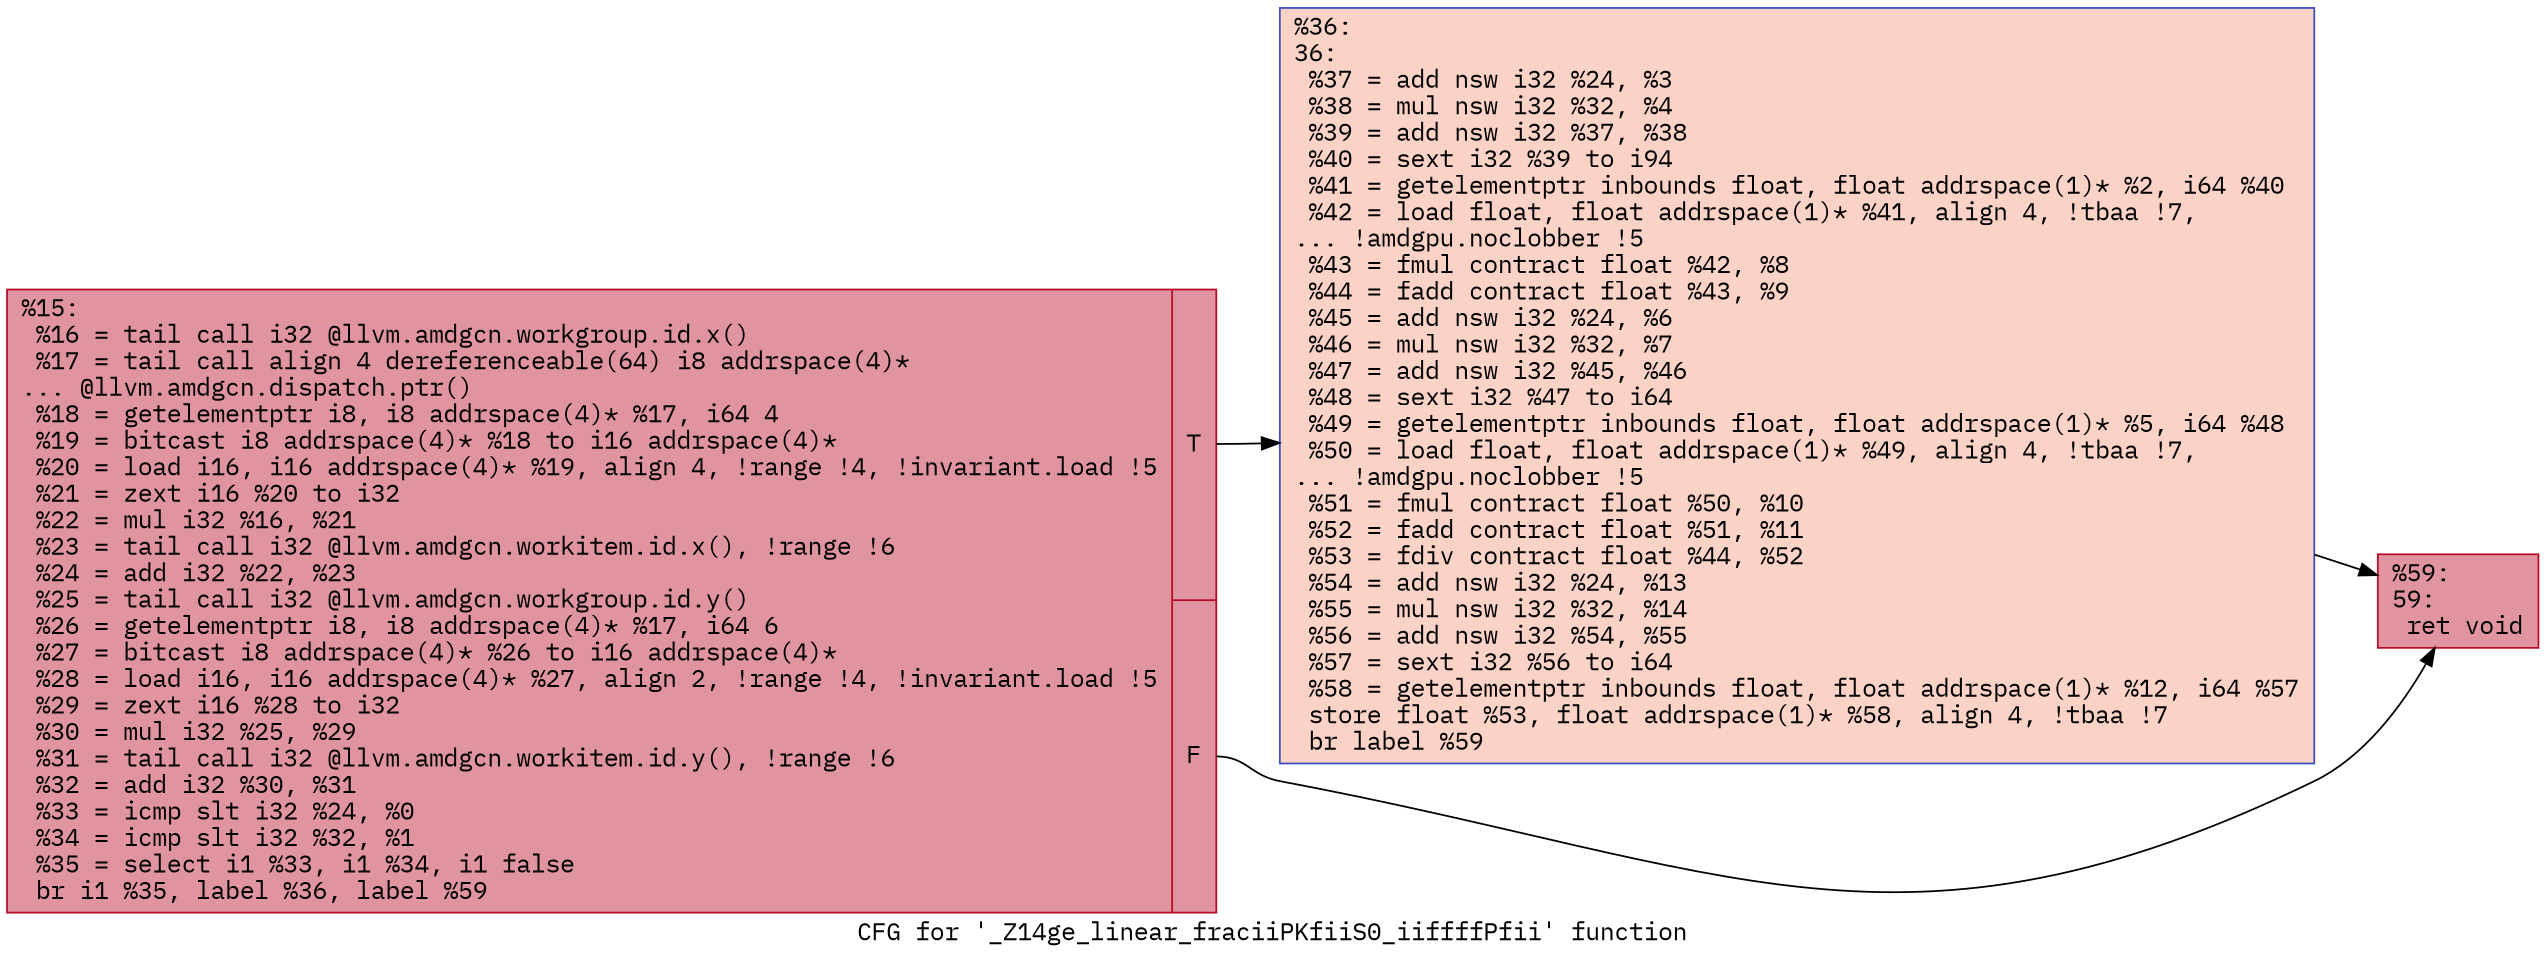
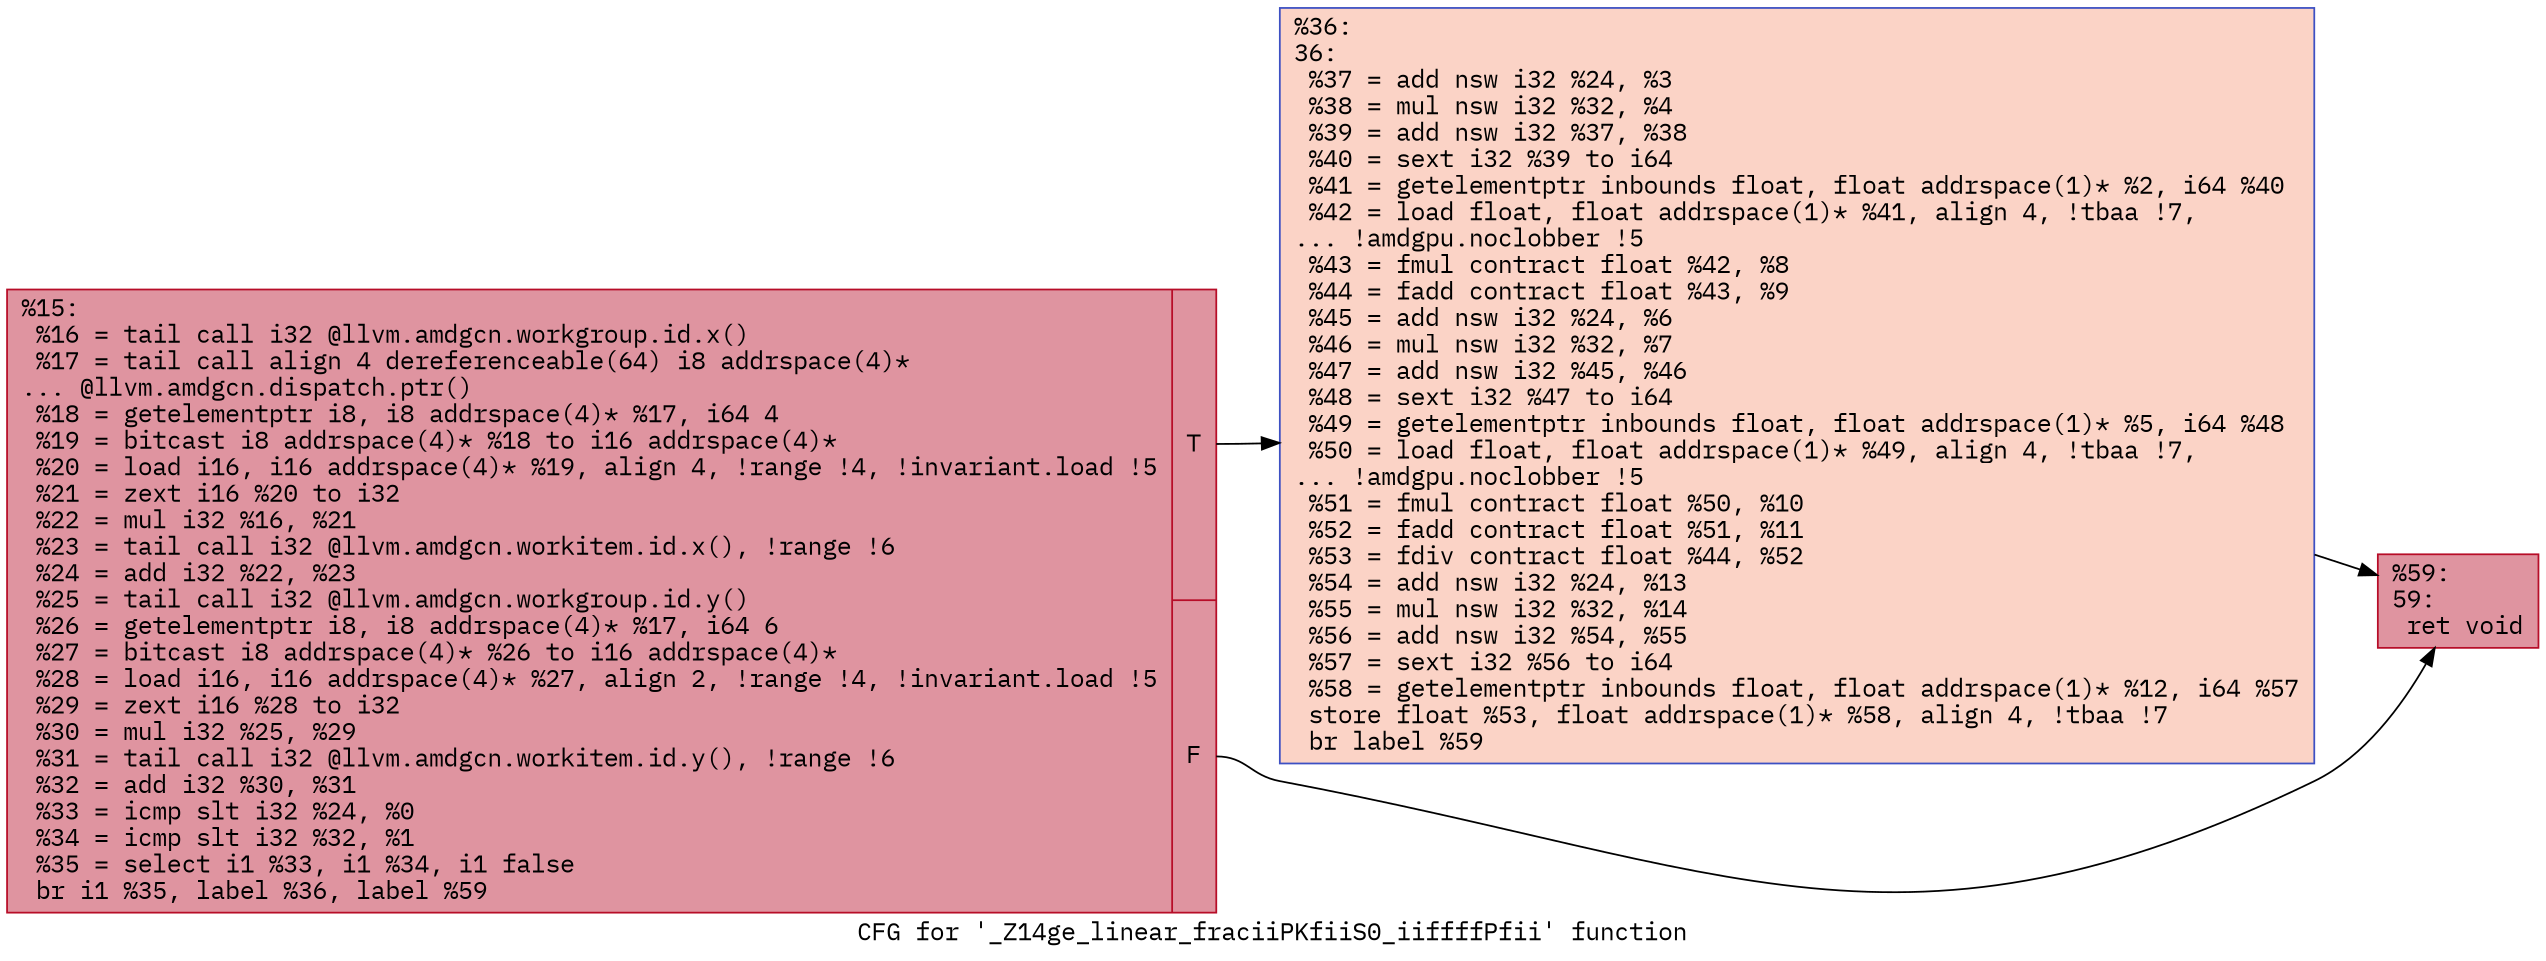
node "%36:": text "%40 = sext i32 %39 to i94" -> "%40 = sext i32 %39 to i64"
